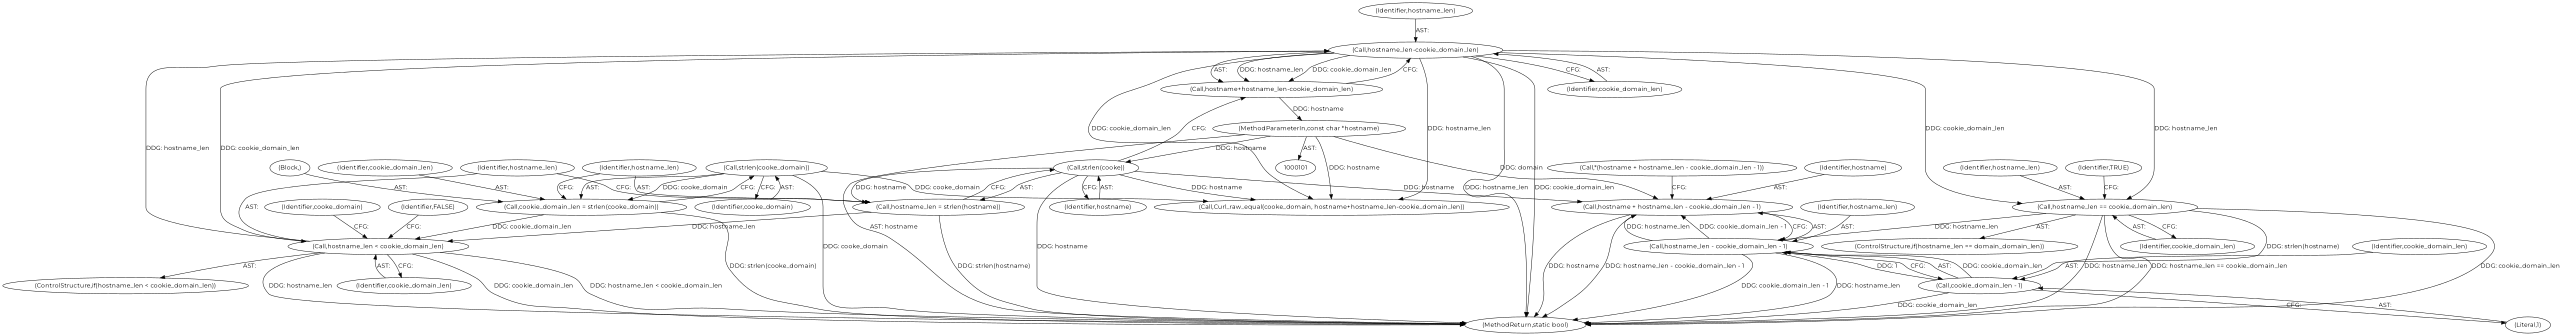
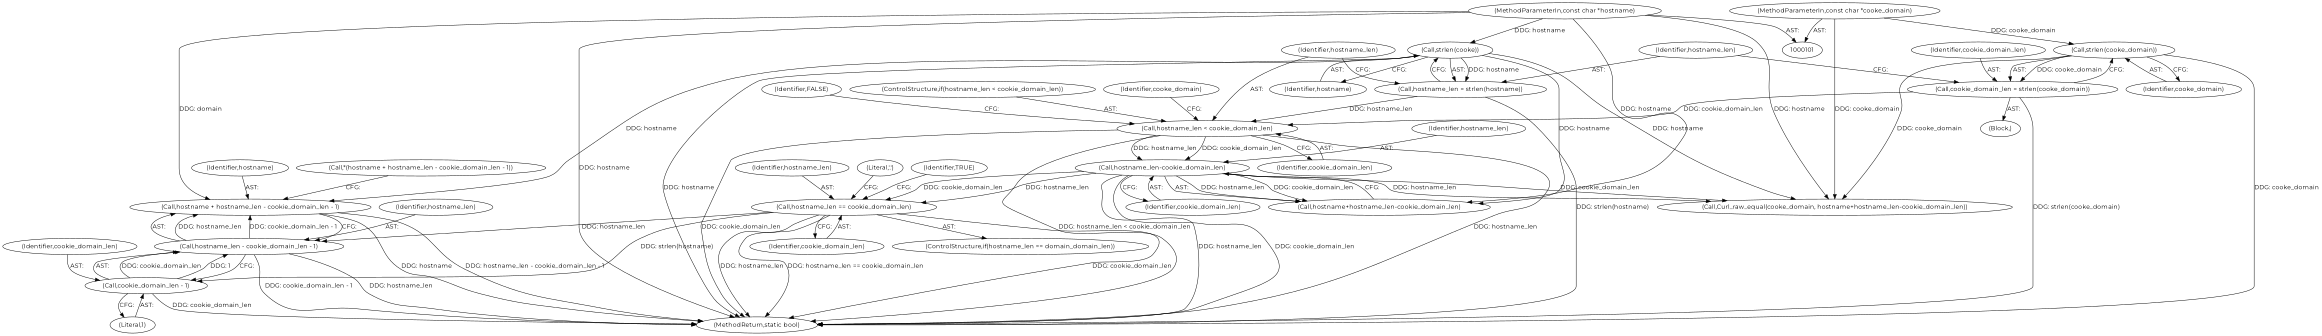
node "(MethodParameterIn,const char *cooke_domain)": added
edge "(Call,hostname+hostname_len-cookie_domain_len)" -> "(MethodParameterIn,const char *hostname)": reversed
edge "(Call,strlen(cooke))" -> "(Call,hostname+hostname_len-cookie_domain_len)": label "CFG: " -> "DDG: hostname"
node "(Literal,'.')": added
edge "(Block,)" -> "(Call,cookie_domain_len = strlen(cooke_domain))": reversed
edge "(MethodParameterIn,const char *hostname)" -> "(MethodReturn,static bool)": label "AST: hostname" -> "DDG: hostname"
edge "(Call,hostname_len < cookie_domain_len)" -> "(ControlStructure,if(hostname_len < cookie_domain_len))": reversed
